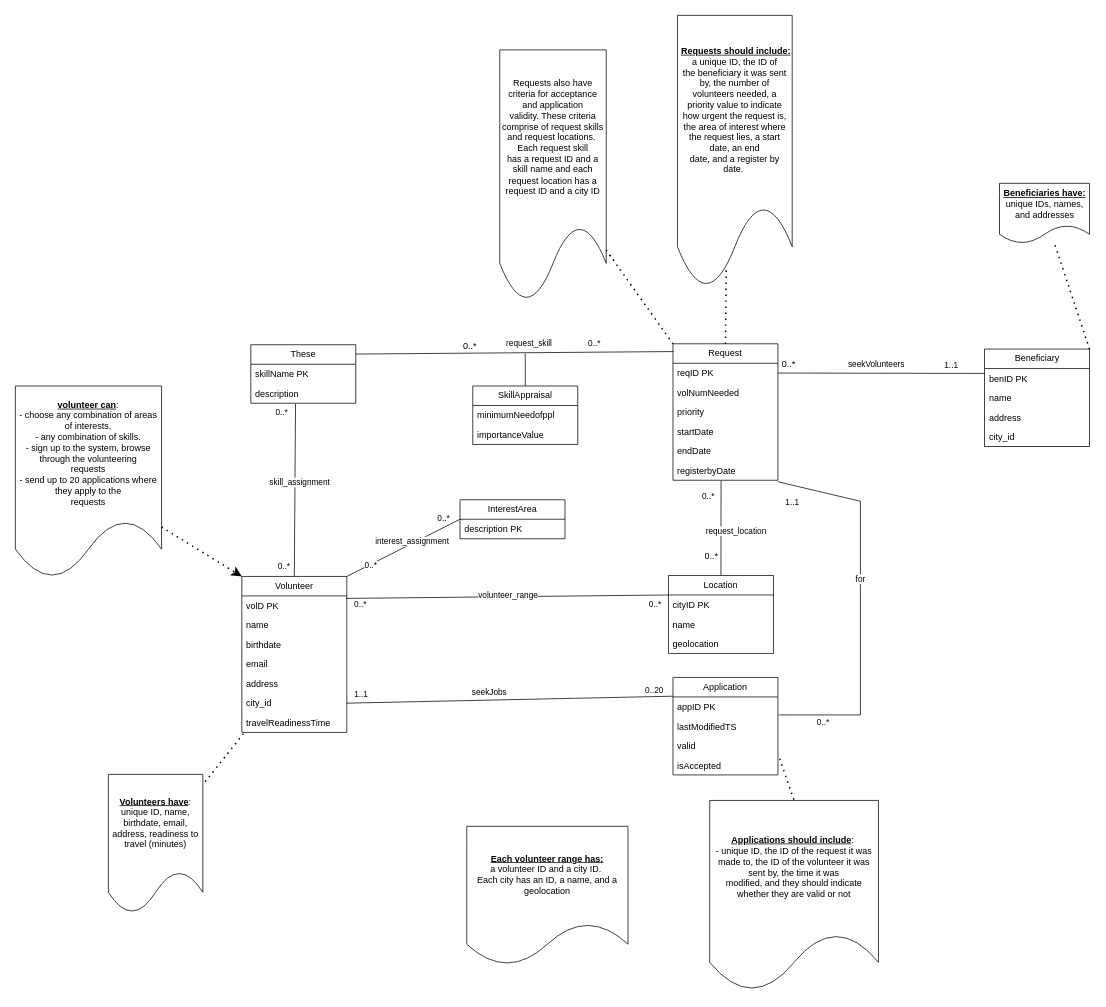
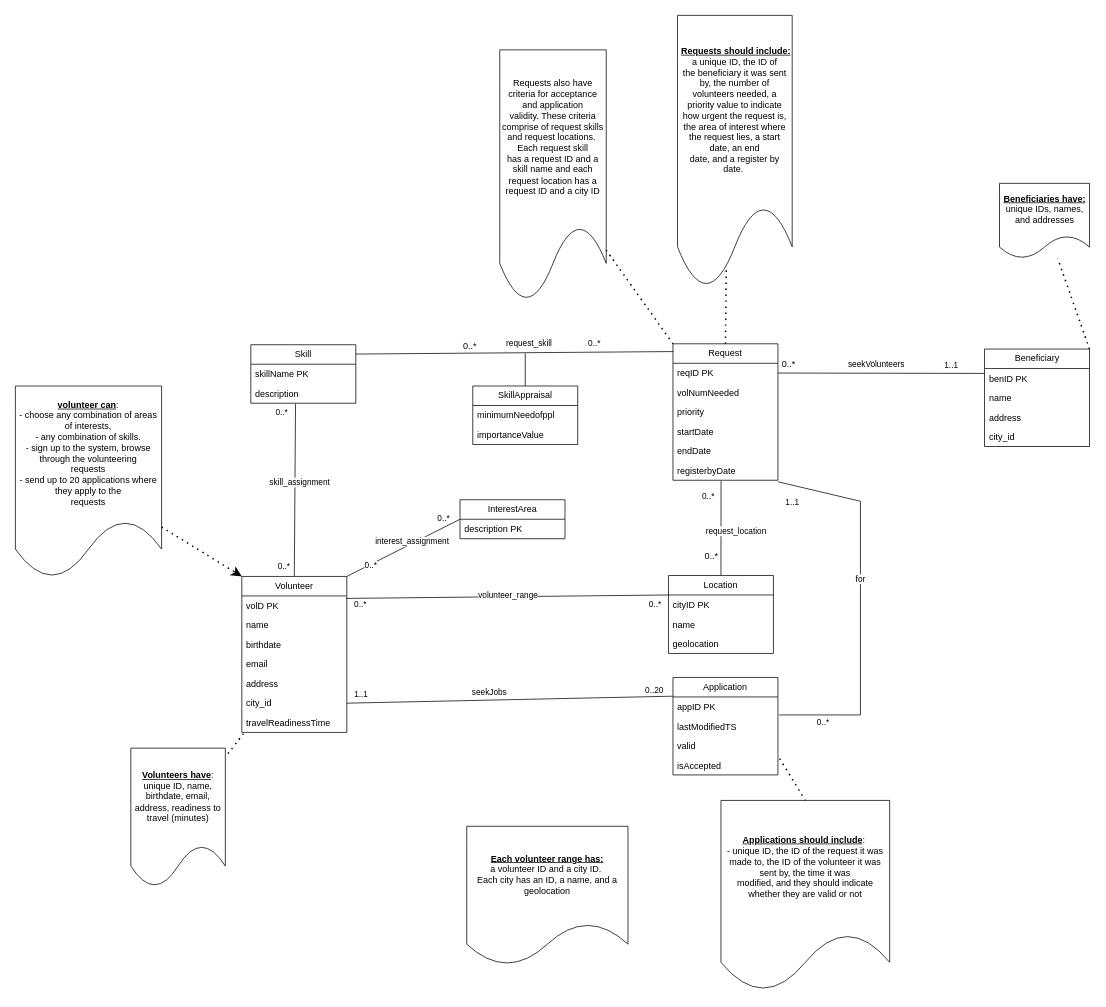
node "Beneficiaries have: unique IDs, names, and addresses": size 90x60 -> 90x75
node "These": label "These" -> "Skill"
node "Volunteers have: unique ID, name, birthdate, email, address, readiness to travel (minutes)": moved (156, 844) -> (178, 818)
node "Applications should include: - unique ID, the ID of the request it was made to, the ID of the volunteer it was sent by, the time it was modified, and they should indicate whether they are valid or not": moved (794, 896) -> (806, 896)
